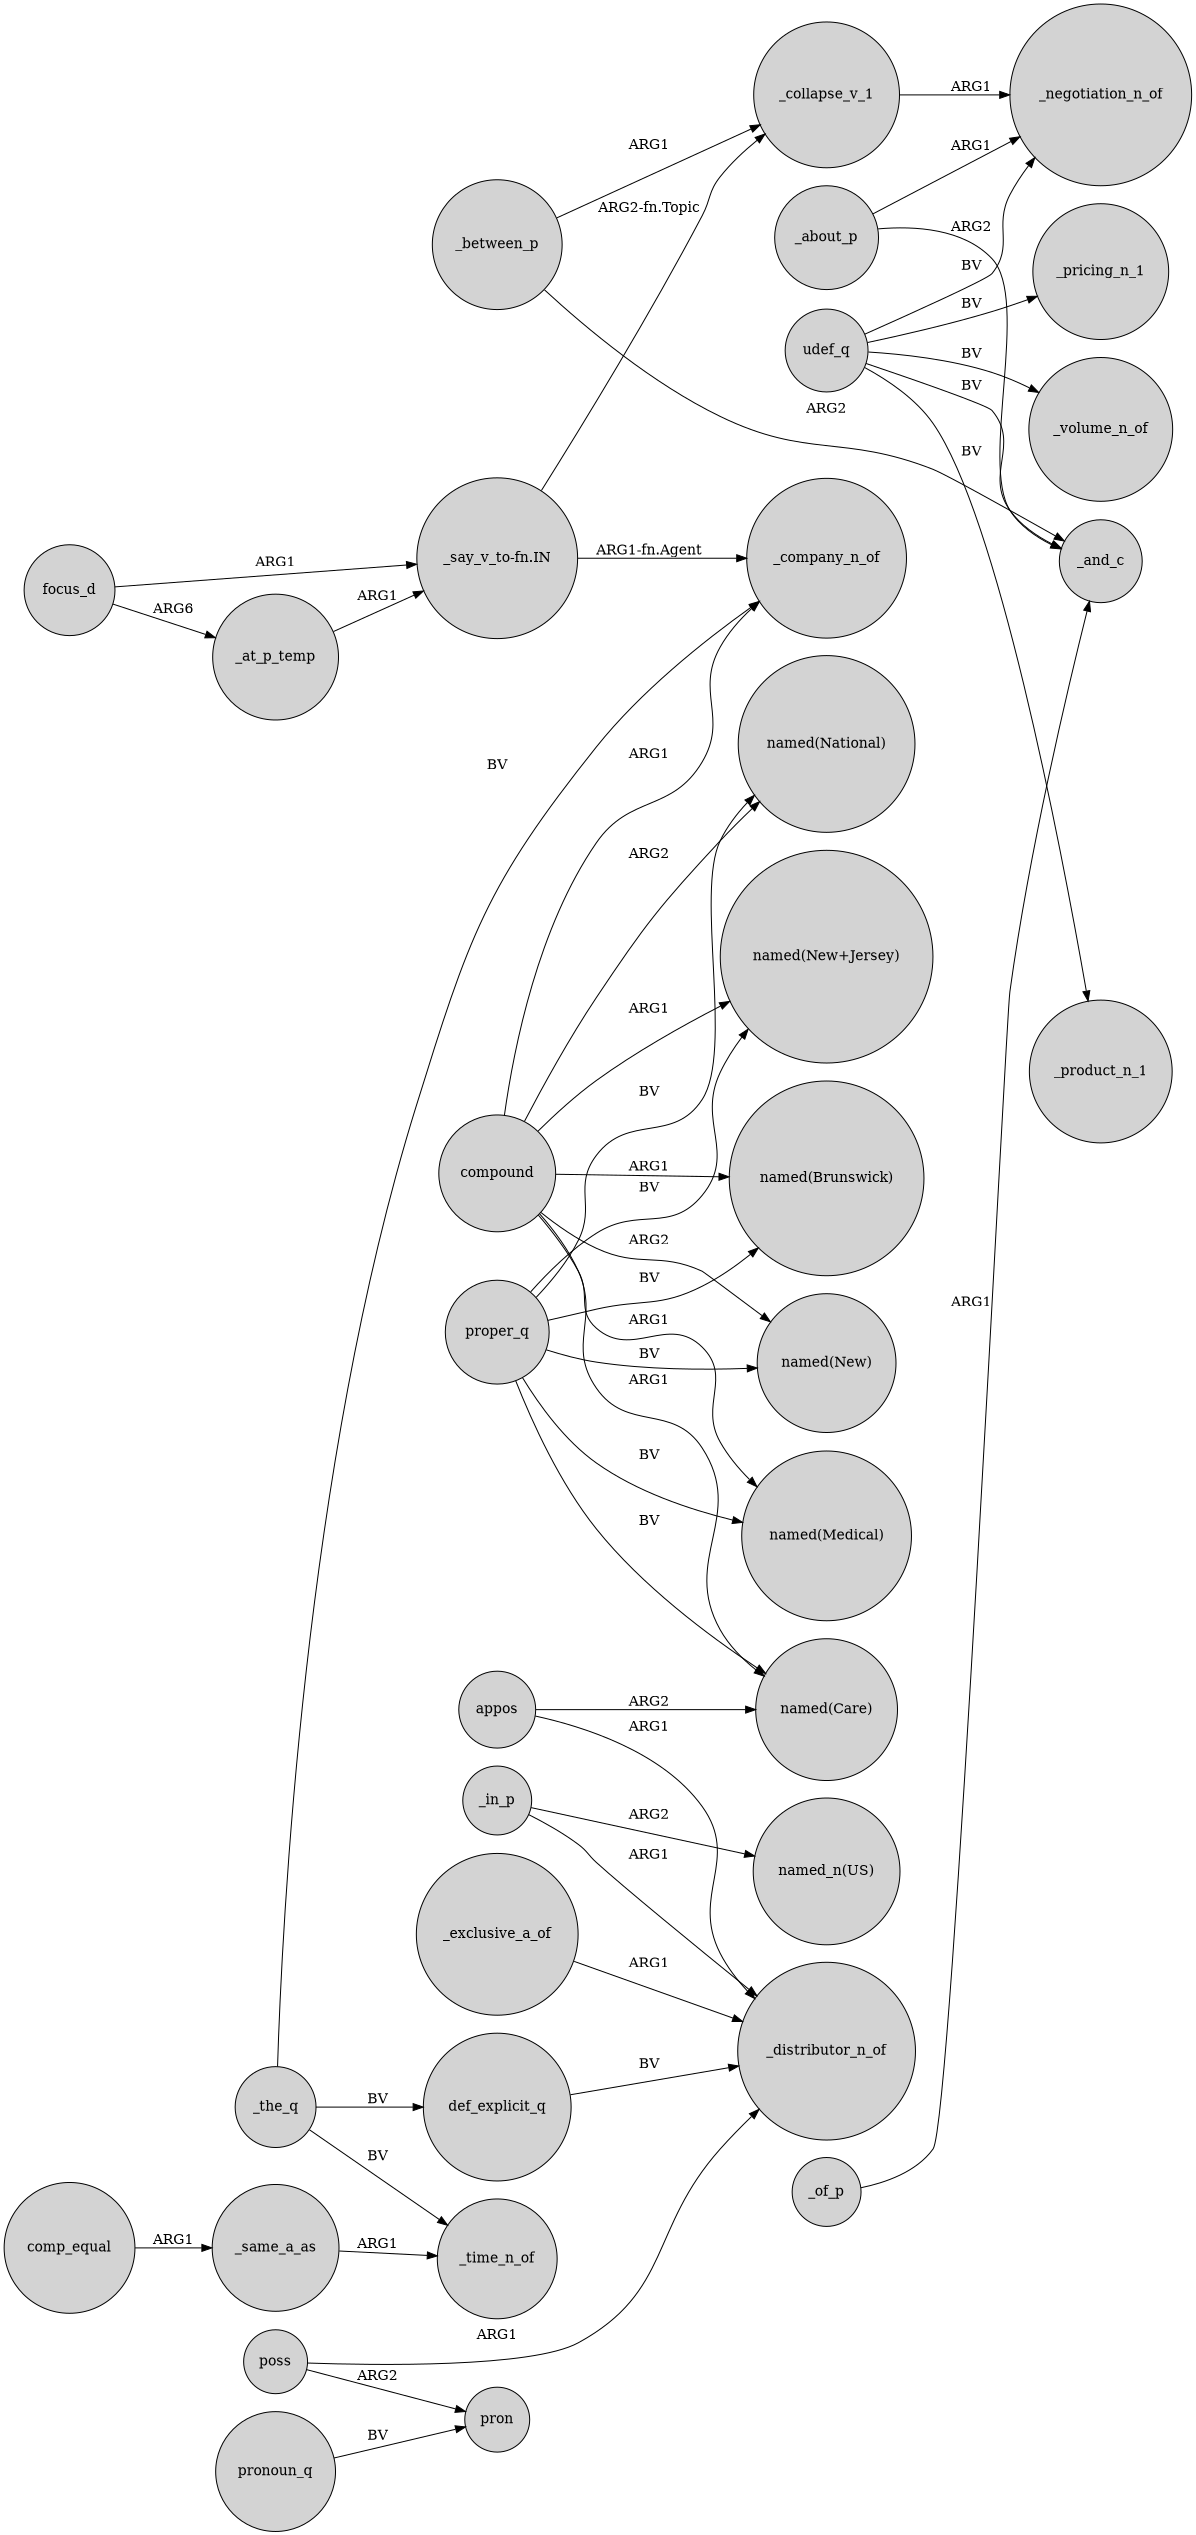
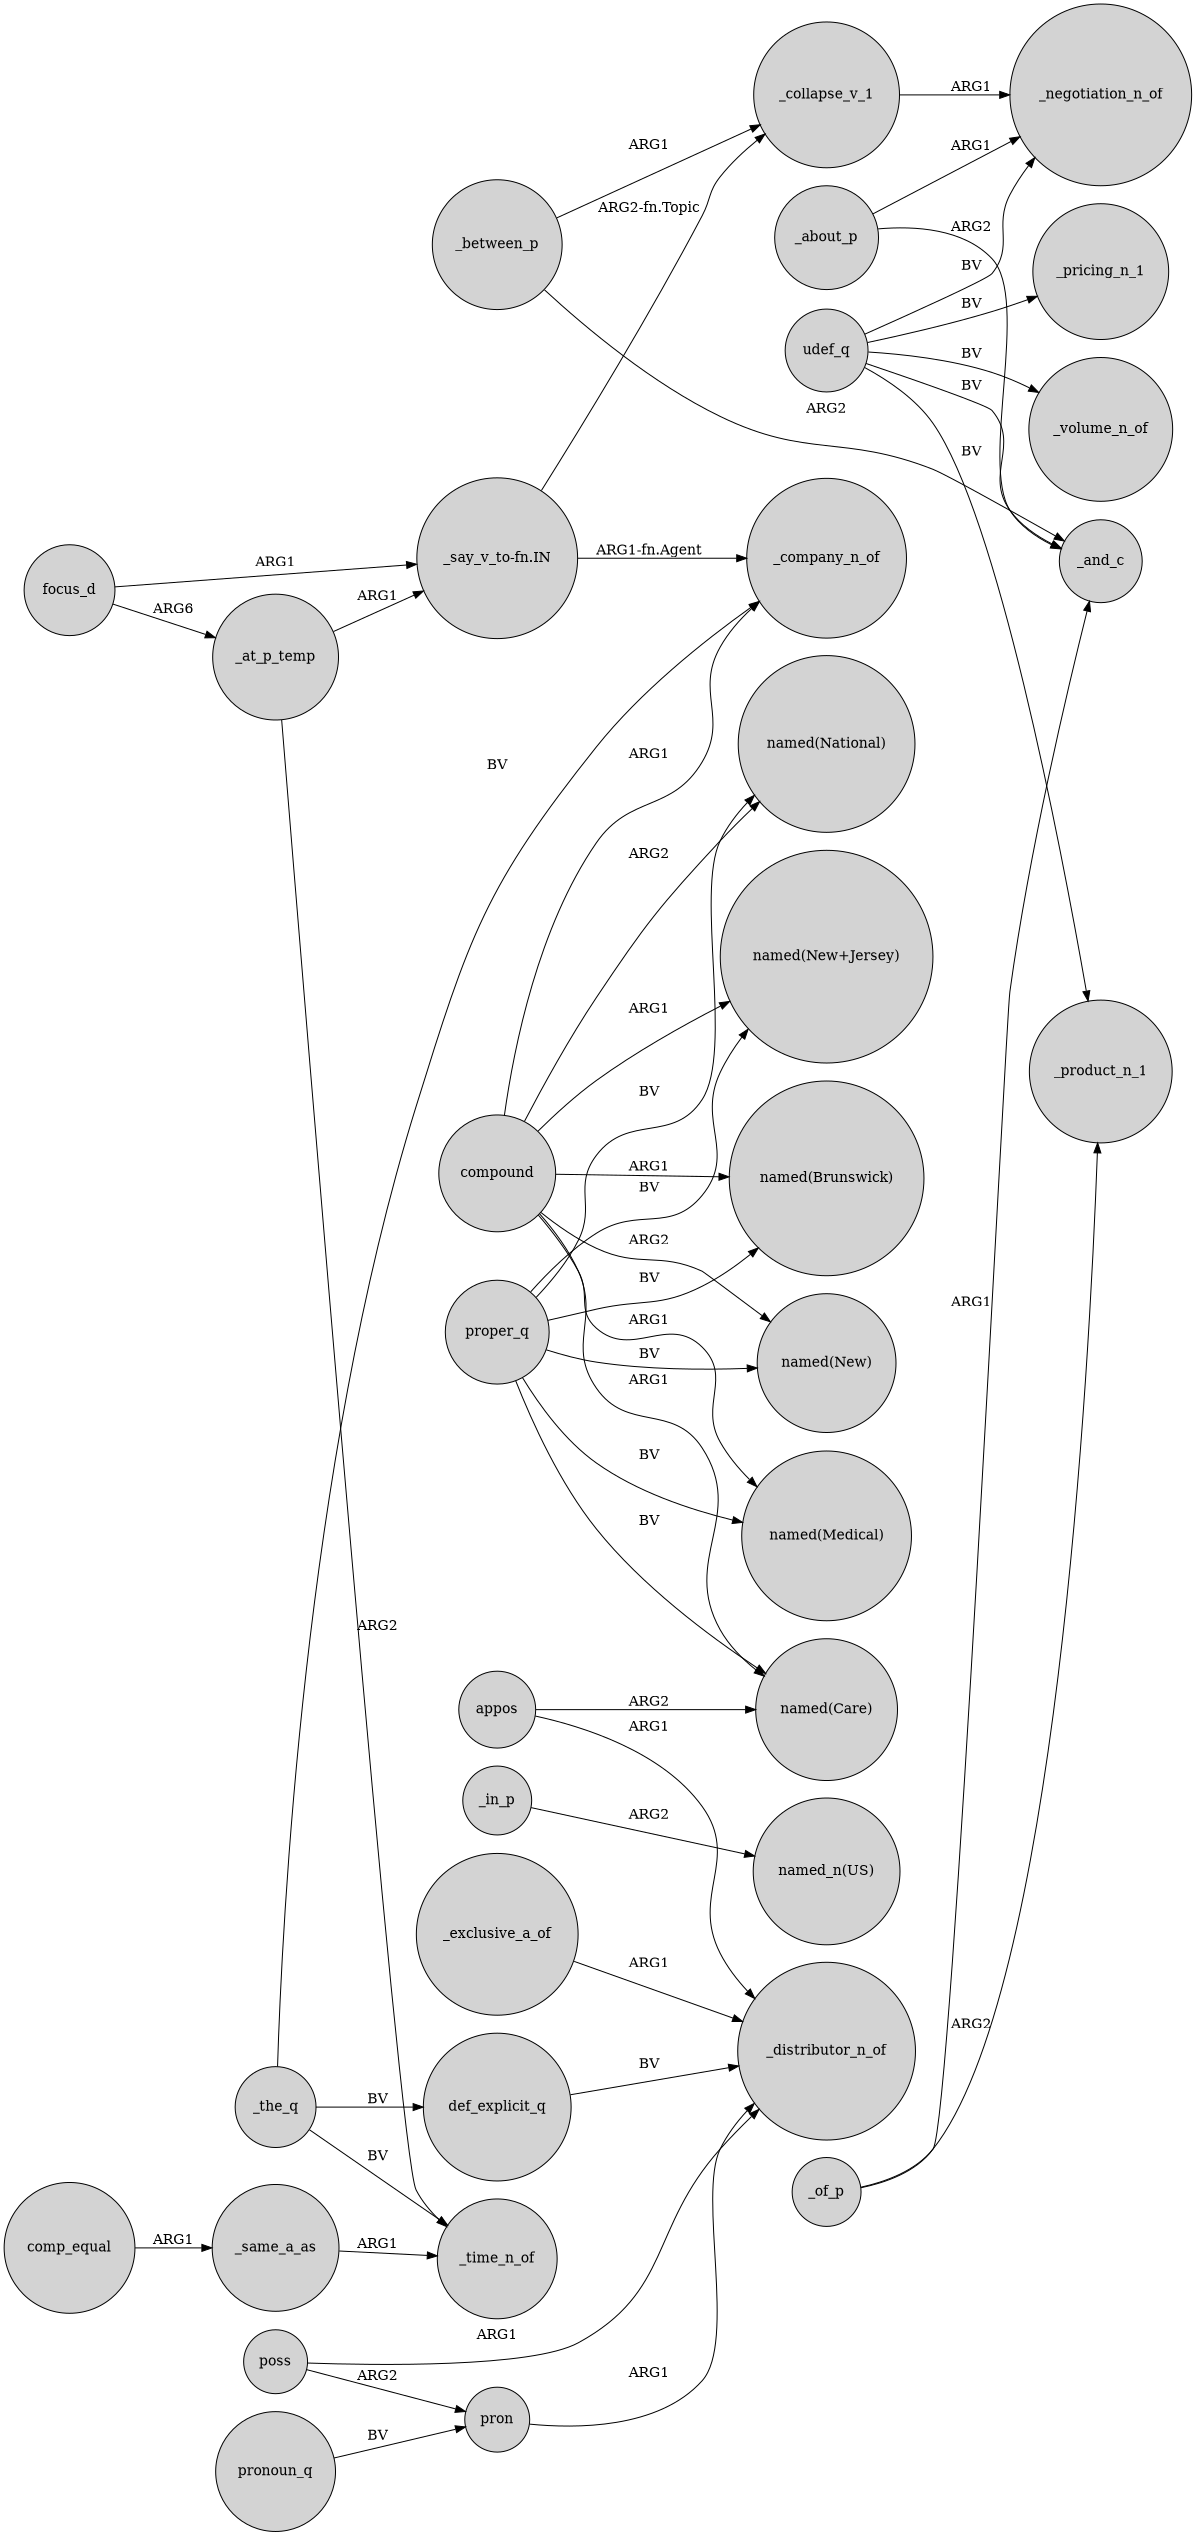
edge "_at_p_temp" -> "_time_n_of": added, label "ARG2"
edge "_of_p" -> "_product_n_1": added, label "ARG2"
edge "_in_p" -> "_distributor_n_of": now "pron" -> "_distributor_n_of"
